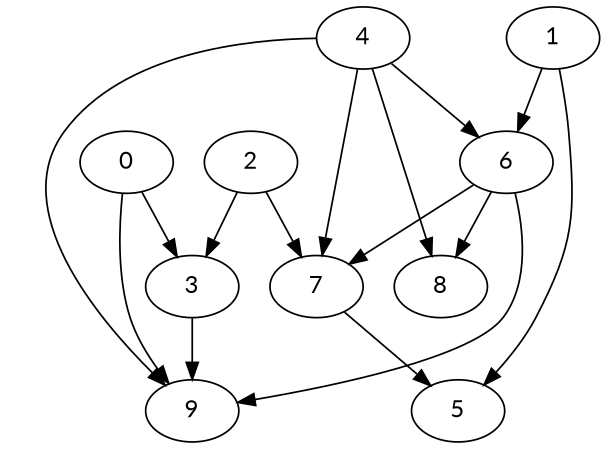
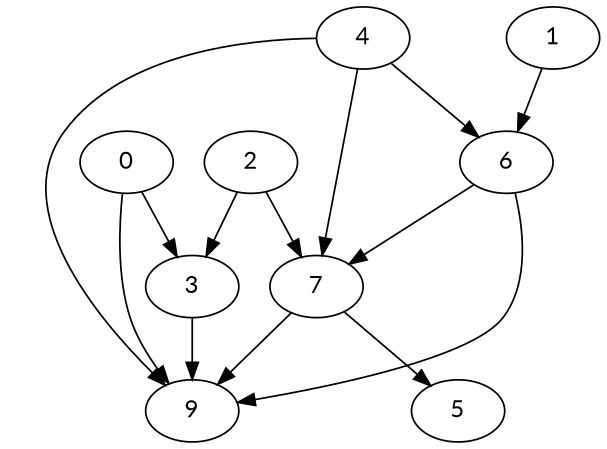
edge "1" -> "5": removed
node "8": removed
edge "7" -> "9": added
